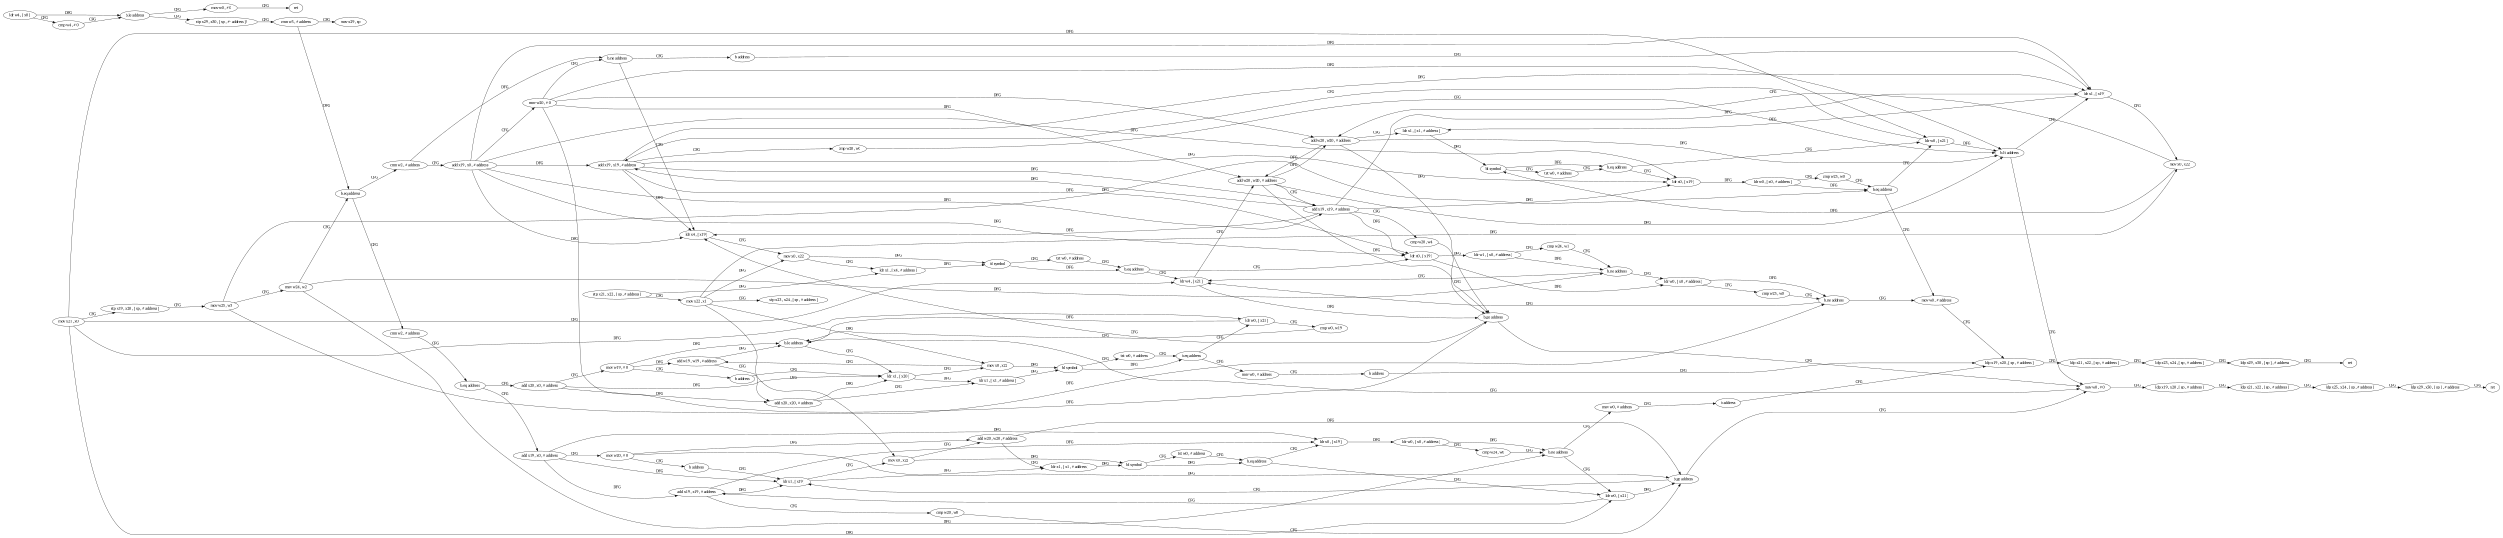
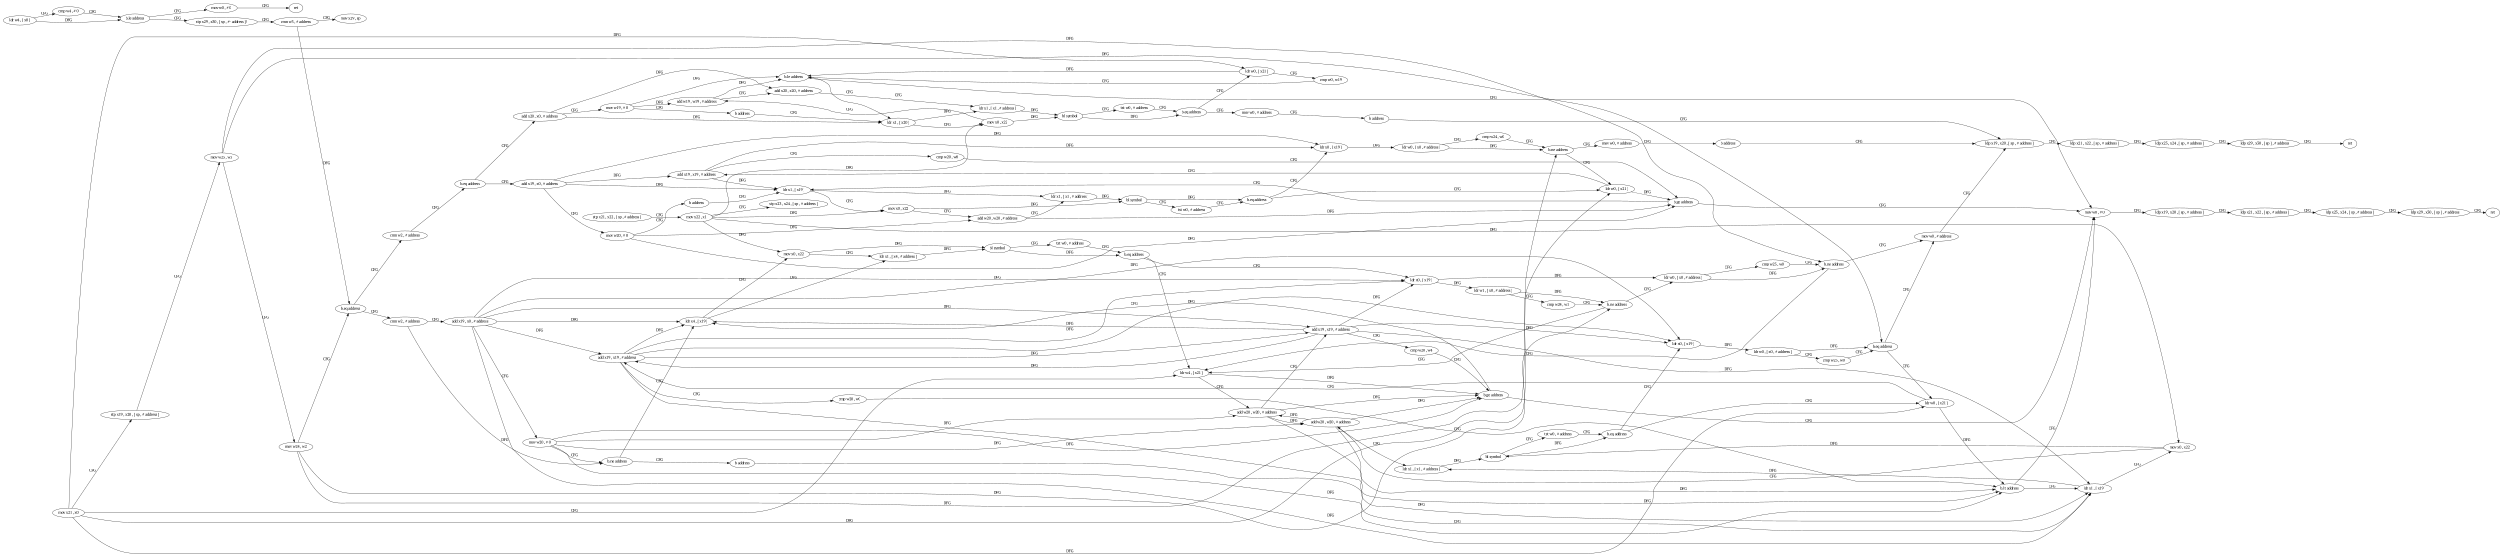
edge "stp x21 , x22 , [ sp , # address ]" -> "ldr x1 , [ x4 , # address ]": now "ldr x4 , [ x19 ]" -> "ldr x1 , [ x4 , # address ]"
edge "add x20 , x20 , # address" -> "ldr x1 , [ x20 ]": removed, label "DFG"
